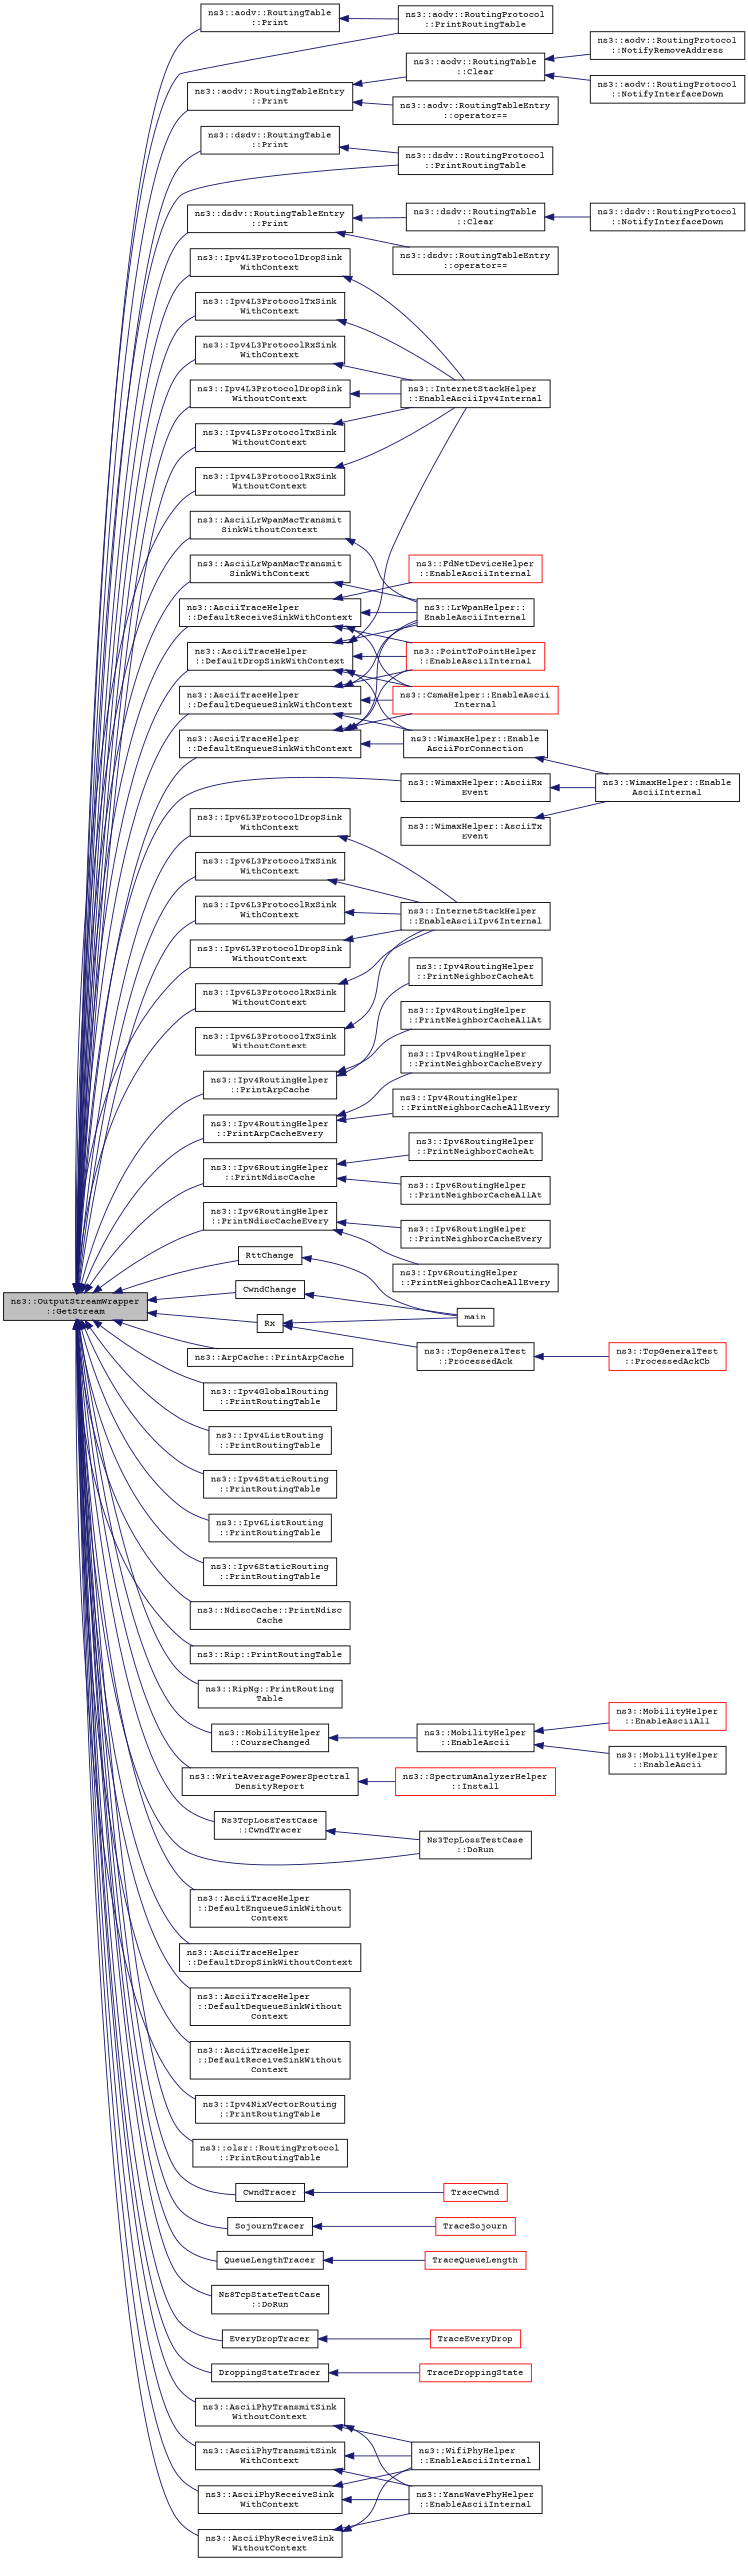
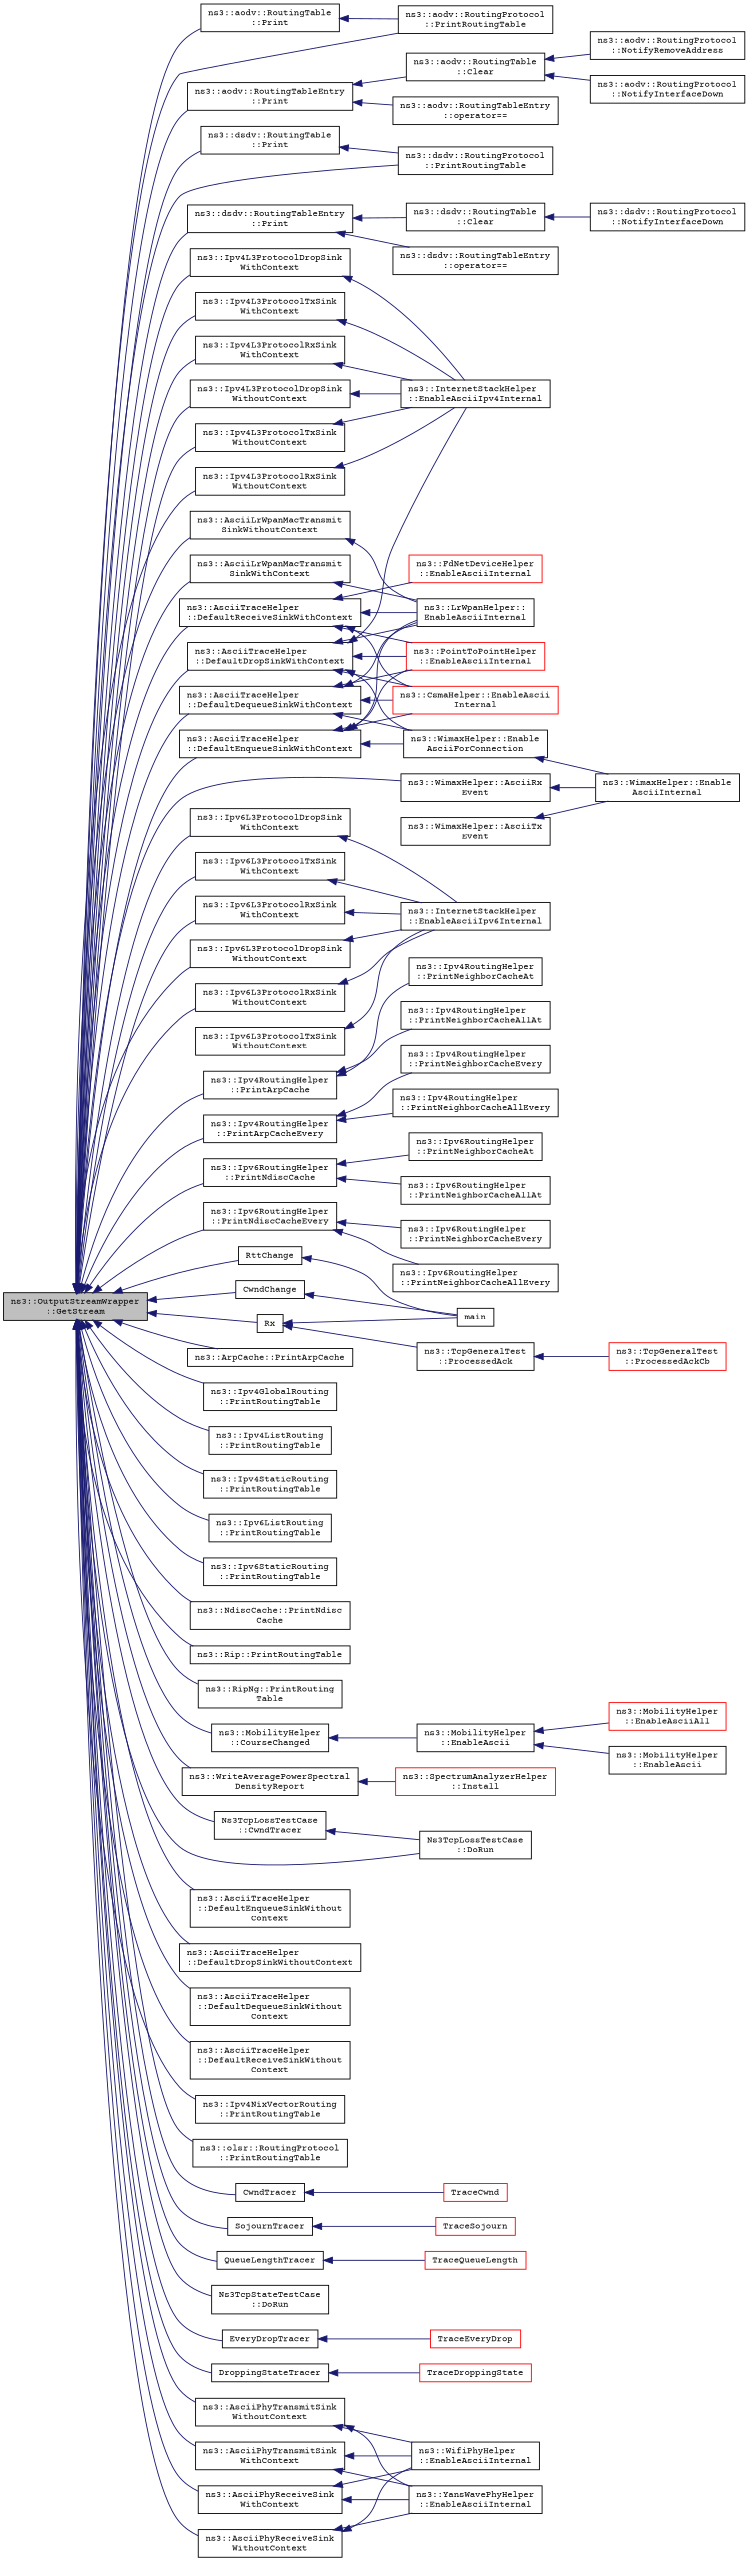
node "Ns8TcpStateTestCase ::DoRun": label "Ns8TcpStateTestCase ::DoRun" -> "Ns3TcpStateTestCase ::DoRun"
